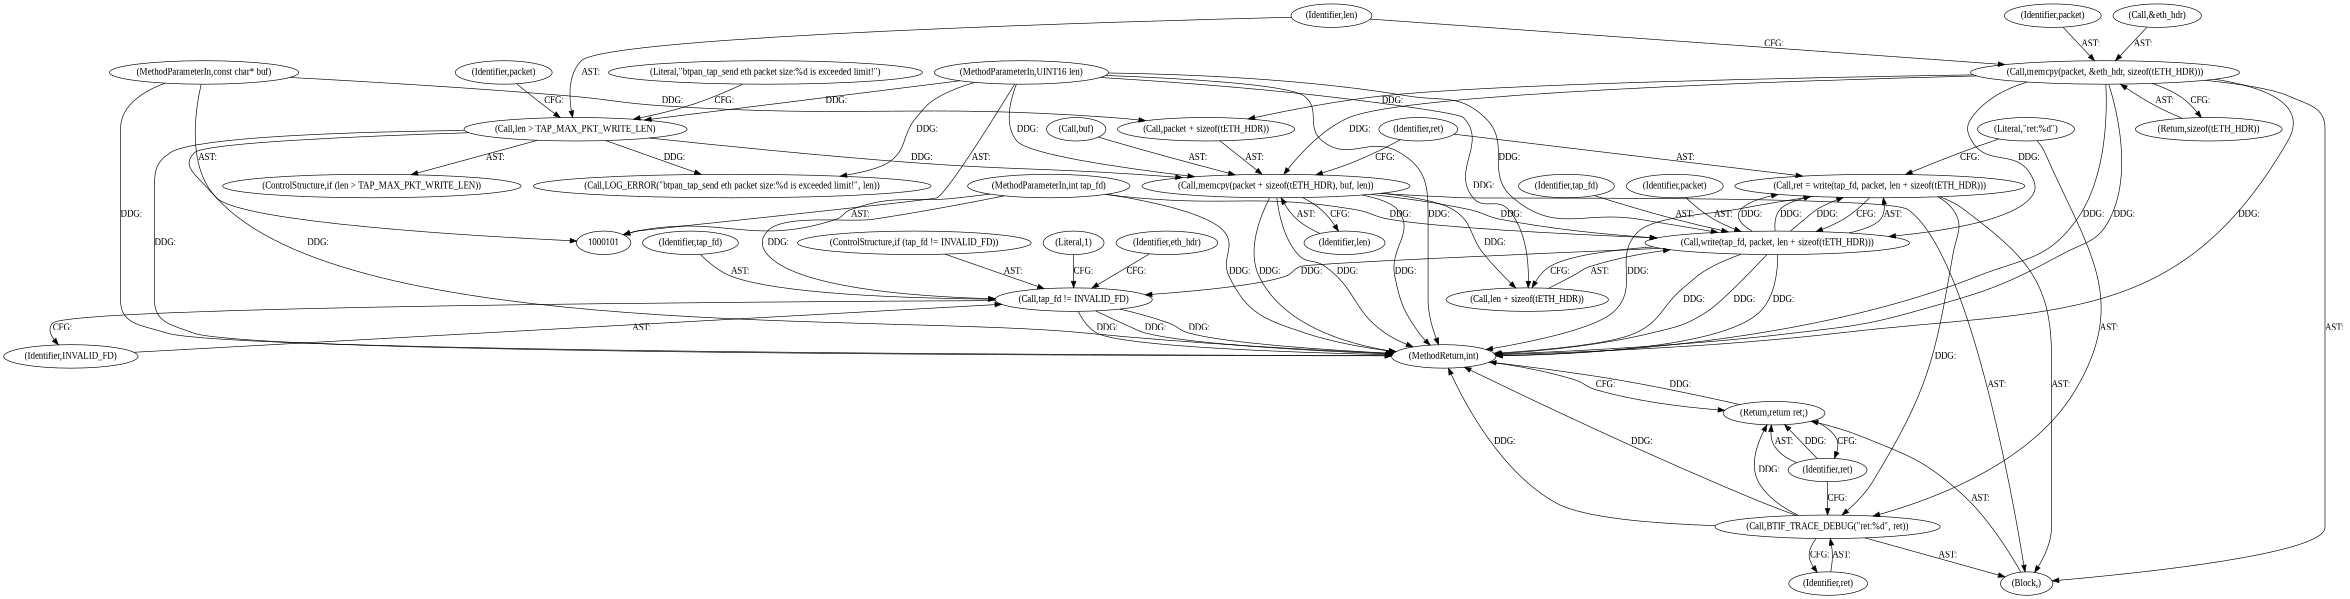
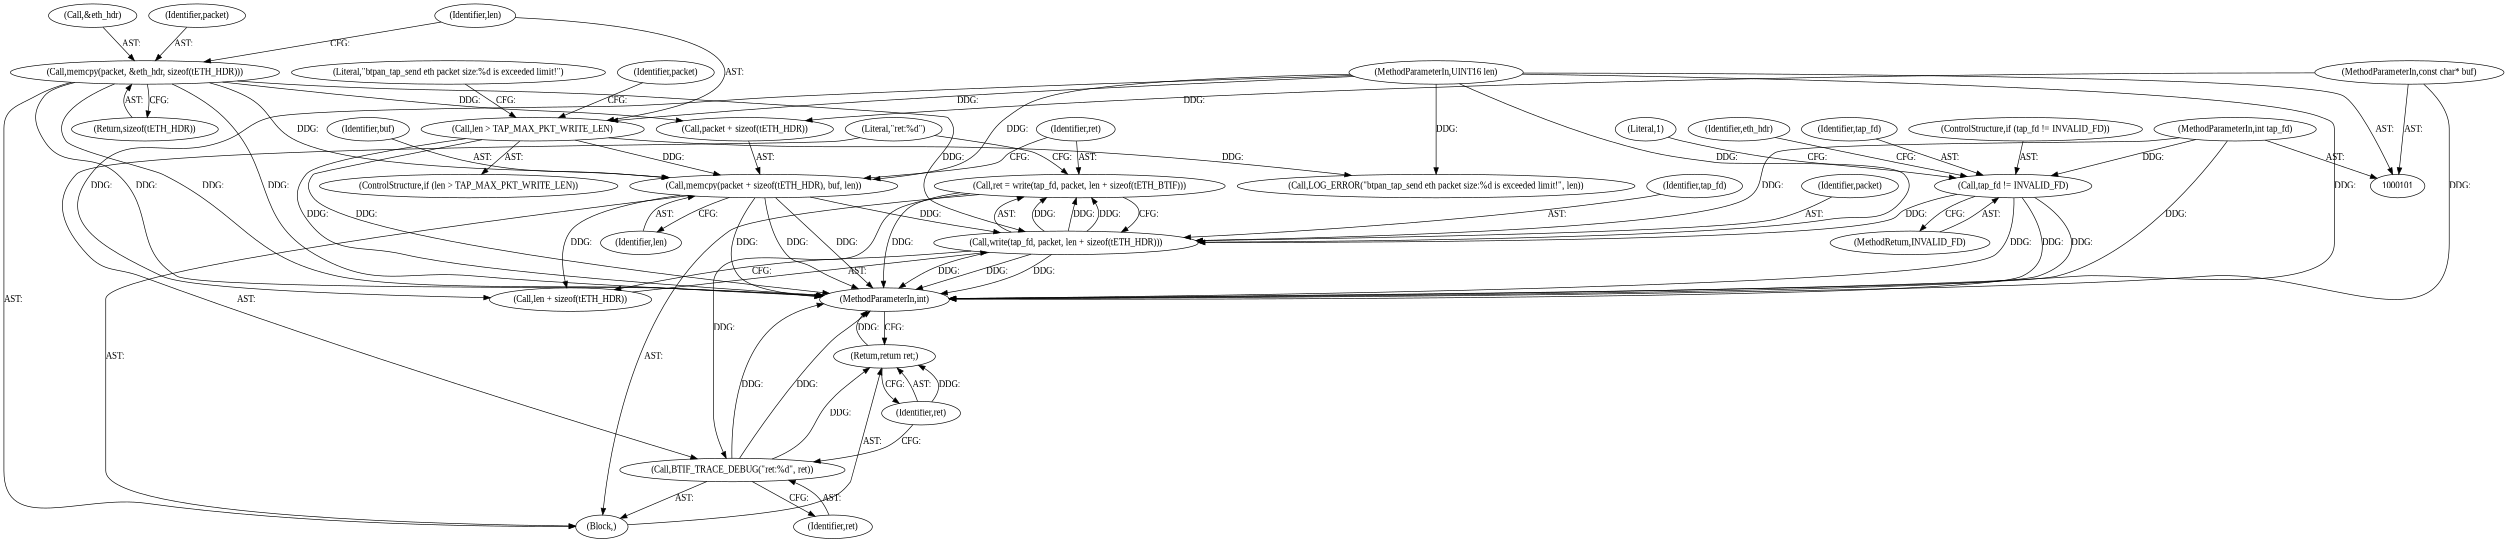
node "(Call,buf)": label "(Call,buf)" -> "(Identifier,buf)"
node "(Call,ret = write(tap_fd, packet, len + sizeof(tETH_HDR)))": label "(Call,ret = write(tap_fd, packet, len + sizeof(tETH_HDR)))" -> "(Call,ret = write(tap_fd, packet, len + sizeof(tETH_BTIF)))"
edge "(Call,write(tap_fd, packet, len + sizeof(tETH_HDR)))" -> "(Call,tap_fd != INVALID_FD)": reversed
node "(Identifier,INVALID_FD)": label "(Identifier,INVALID_FD)" -> "(MethodReturn,INVALID_FD)"
node "(MethodReturn,int)": label "(MethodReturn,int)" -> "(MethodParameterIn,int)"
